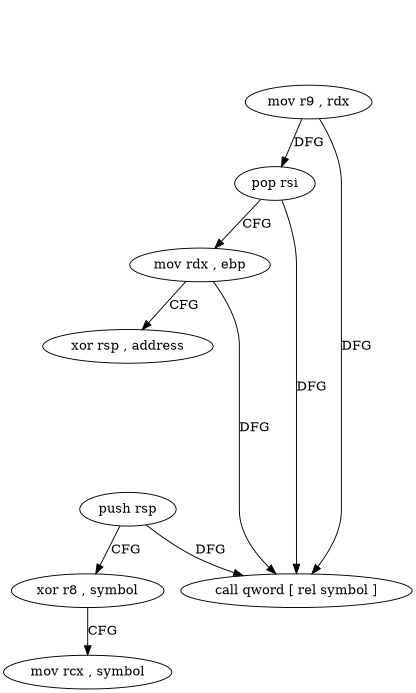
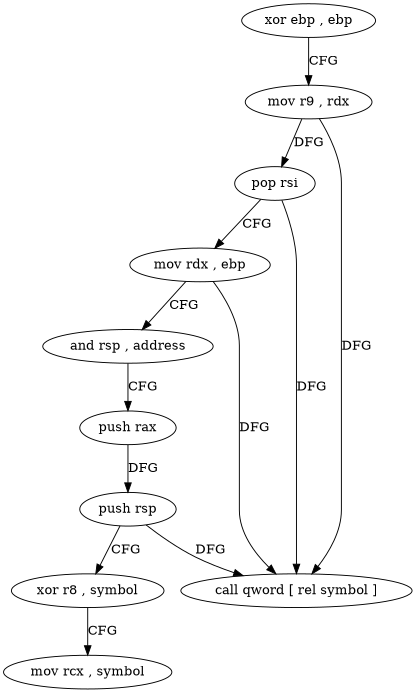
node "xor ebp , ebp": added
node "xor rsp , address": label "xor rsp , address" -> "and rsp , address"
node "push rax": added
